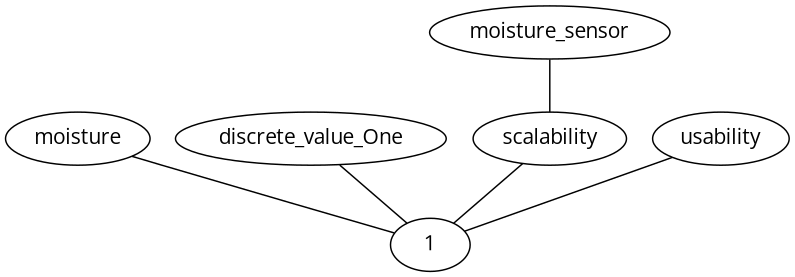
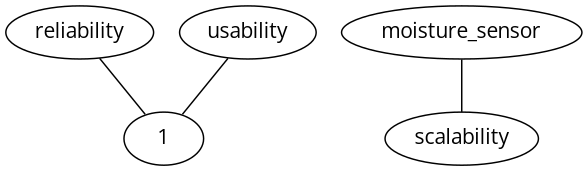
node "moisture": label "moisture" -> "reliability"
node "discrete_value_One": removed
edge "scalability" -- "1": removed
